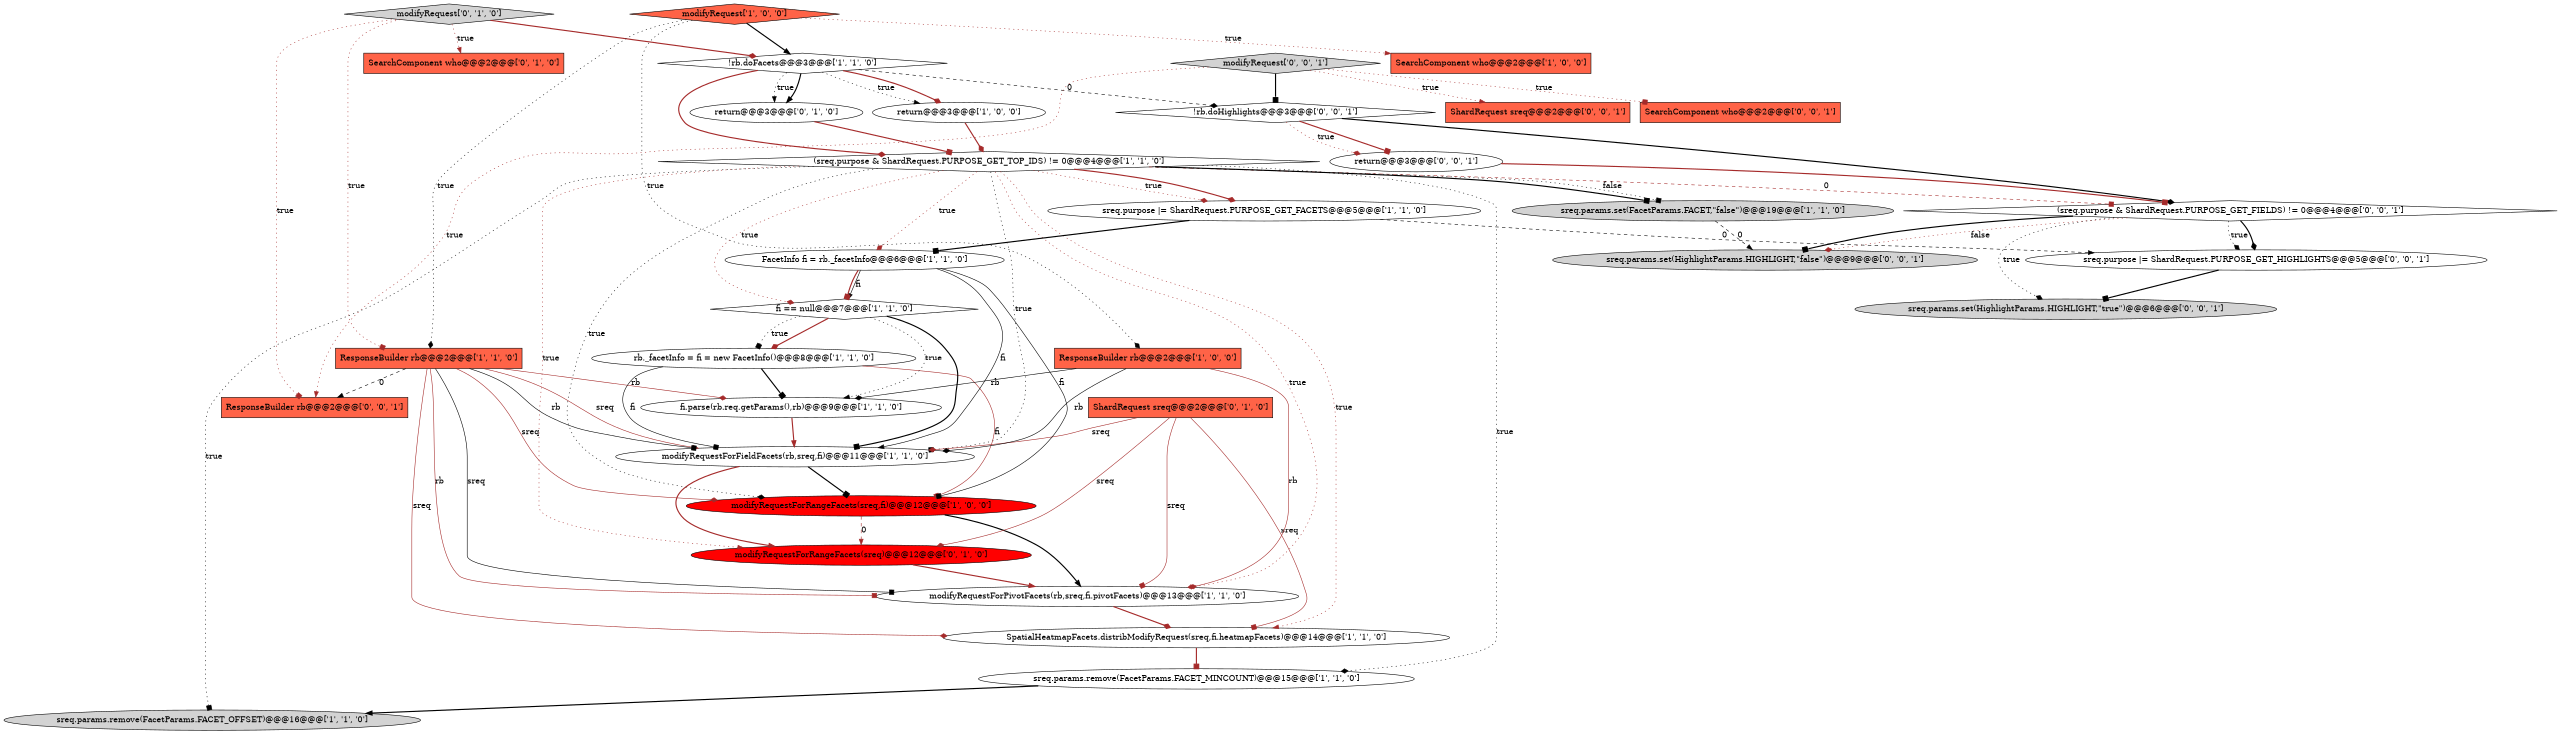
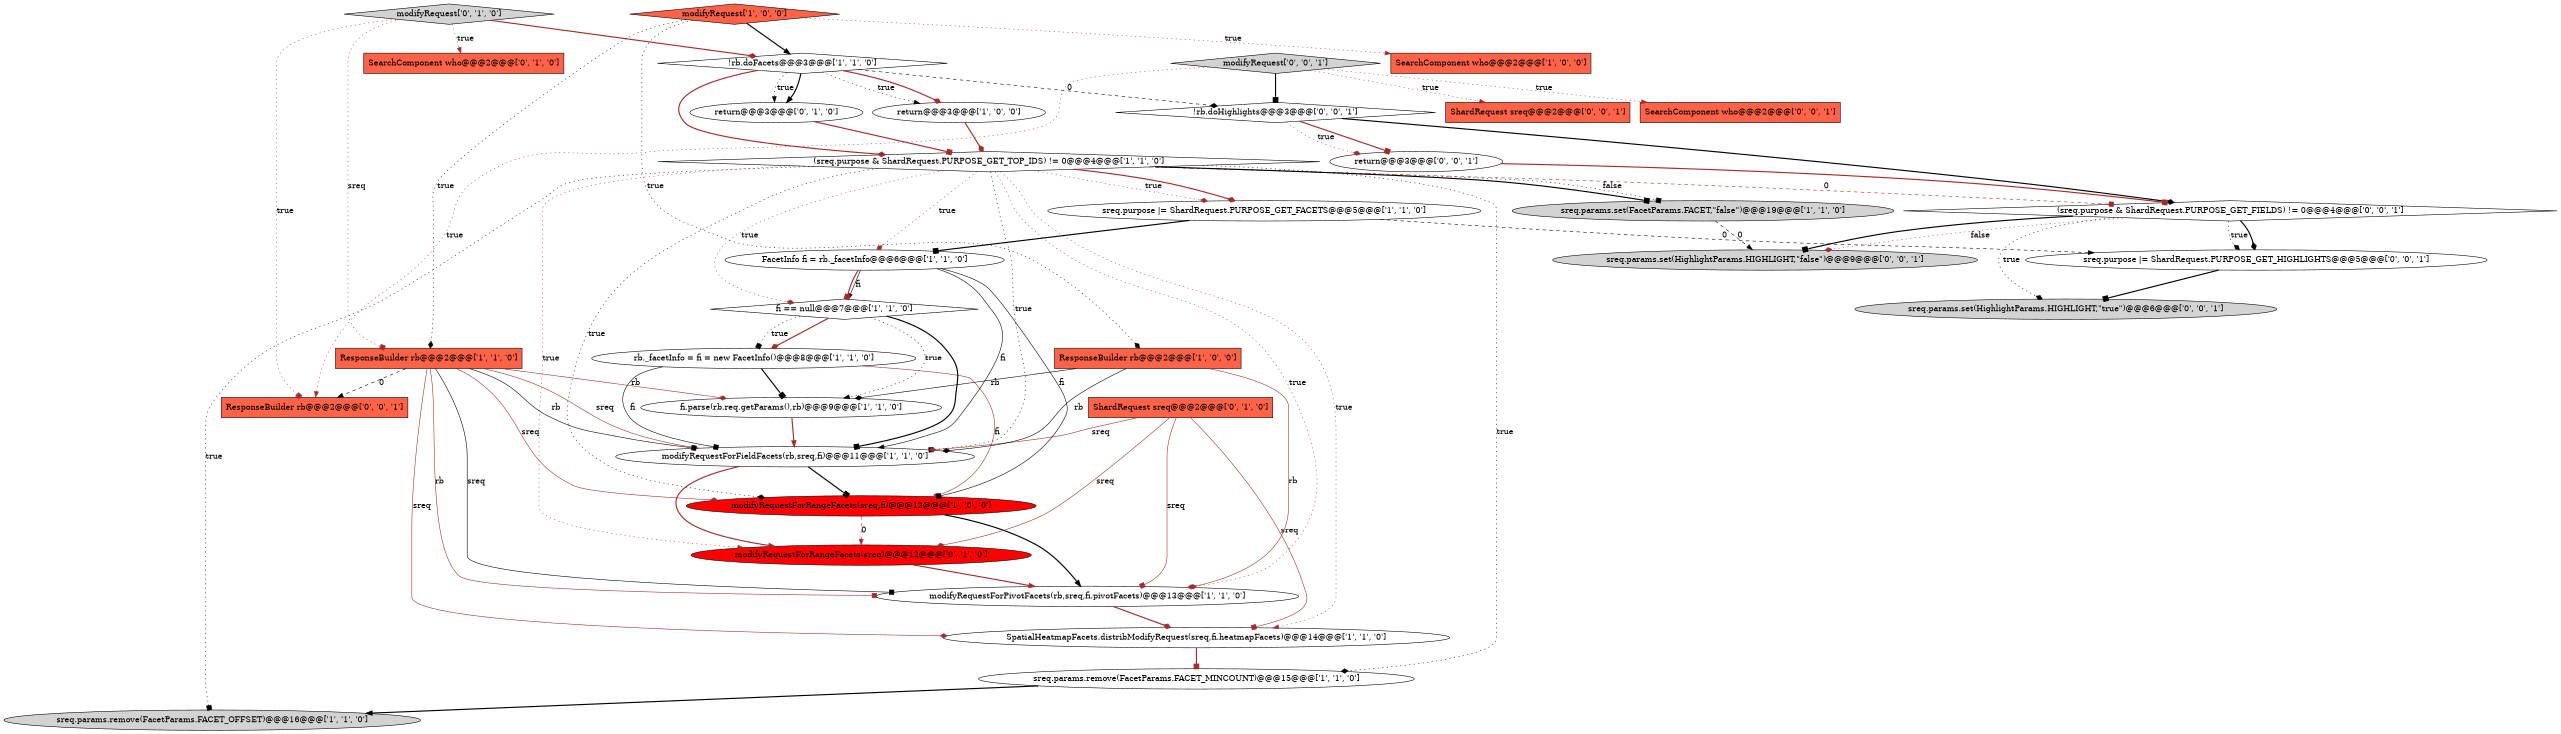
edge "modifyRequest['0', '0', '1']" -> "SearchComponent who@@@2@@@['0', '0', '1']": arrowhead box -> normal
edge "modifyRequest['0', '1', '0']" -> "ResponseBuilder rb@@@2@@@['1', '1', '0']": label "true" -> "sreq"
